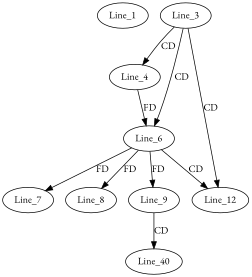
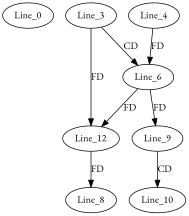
node "Line_1": label "Line_1" -> "Line_0"
edge "Line_3" -> "Line_4": removed, label "CD"
edge "Line_3" -> "Line_12": label "CD" -> "FD"
edge "Line_6" -> "Line_8": now "Line_12" -> "Line_8"
edge "Line_6" -> "Line_12": label "CD" -> "FD"
node "Line_7": removed
node "Line_40": label "Line_40" -> "Line_10"
